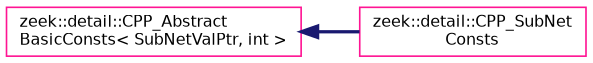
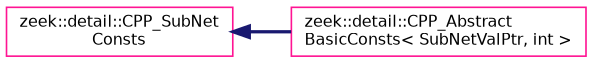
edge "zeek::detail::CPP_SubNet Consts" -> "zeek::detail::CPP_Abstract BasicConsts< SubNetValPtr, int >": reversed
